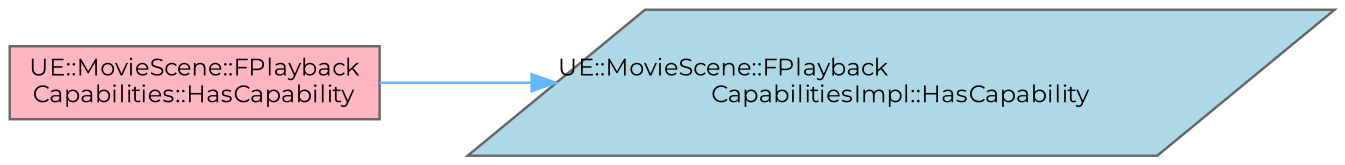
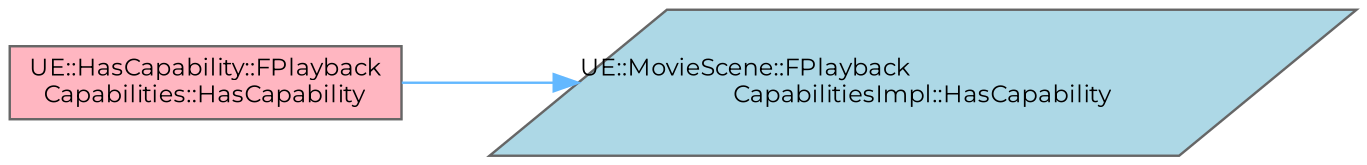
node "UE::MovieScene::FPlayback Capabilities::HasCapability": label "UE::MovieScene::FPlayback Capabilities::HasCapability" -> "UE::HasCapability::FPlayback Capabilities::HasCapability"
